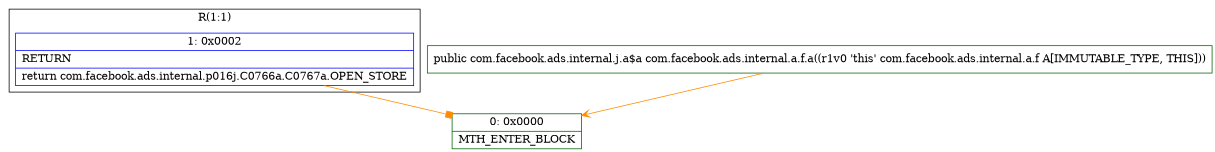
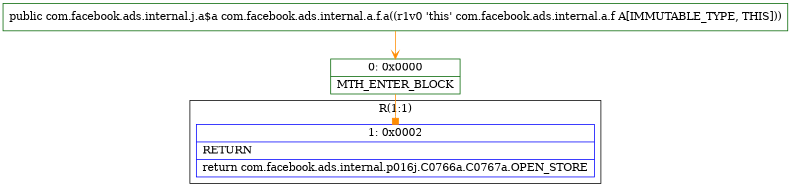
edge "1: 0x0002" -> "0: 0x0000": reversed
